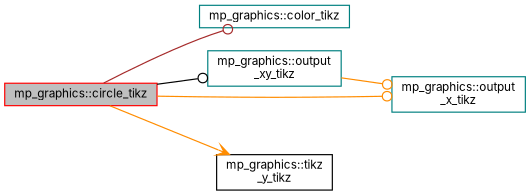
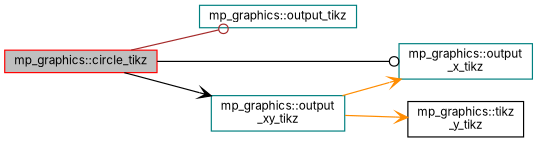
node "mp_graphics::color_tikz": label "mp_graphics::color_tikz" -> "mp_graphics::output_tikz"
edge "mp_graphics::circle_tikz" -> "mp_graphics::output _xy_tikz": arrowhead odot -> vee
edge "mp_graphics::output _xy_tikz" -> "mp_graphics::output _x_tikz": arrowhead odot -> vee
edge "mp_graphics::circle_tikz" -> "mp_graphics::output _x_tikz": color darkorange -> black
edge "mp_graphics::circle_tikz" -> "mp_graphics::tikz _y_tikz": now "mp_graphics::output _xy_tikz" -> "mp_graphics::tikz _y_tikz"
